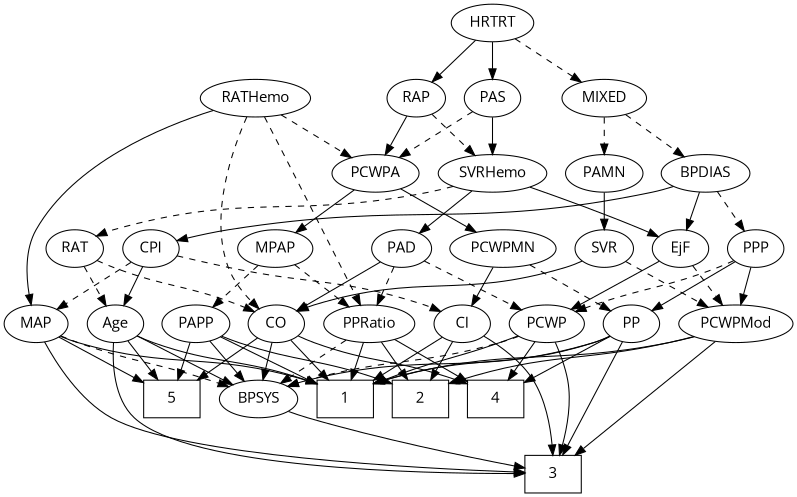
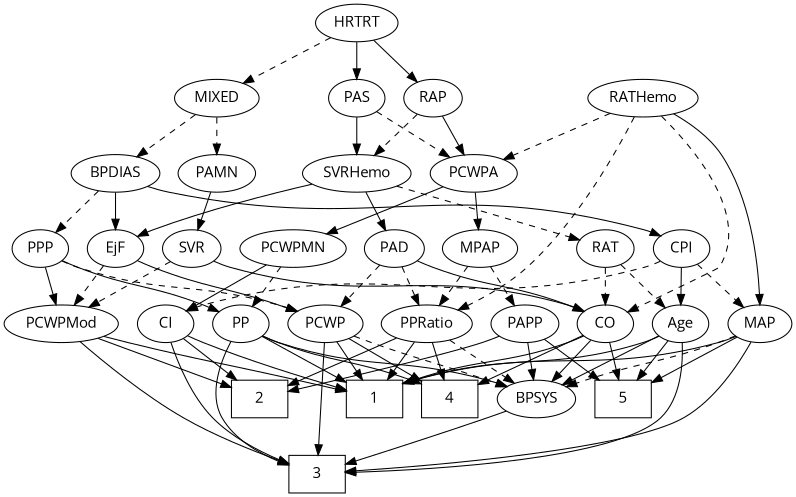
edge "PAPP" -> "1": removed
